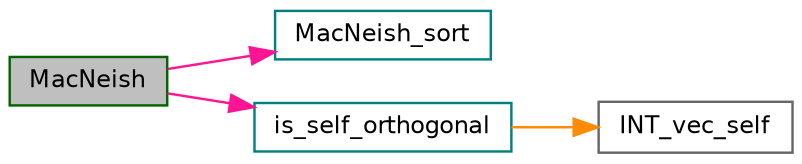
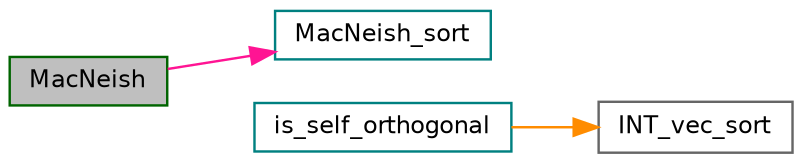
edge "MacNeish" -> "is_self_orthogonal": removed
node "INT_vec_self": label "INT_vec_self" -> "INT_vec_sort"
